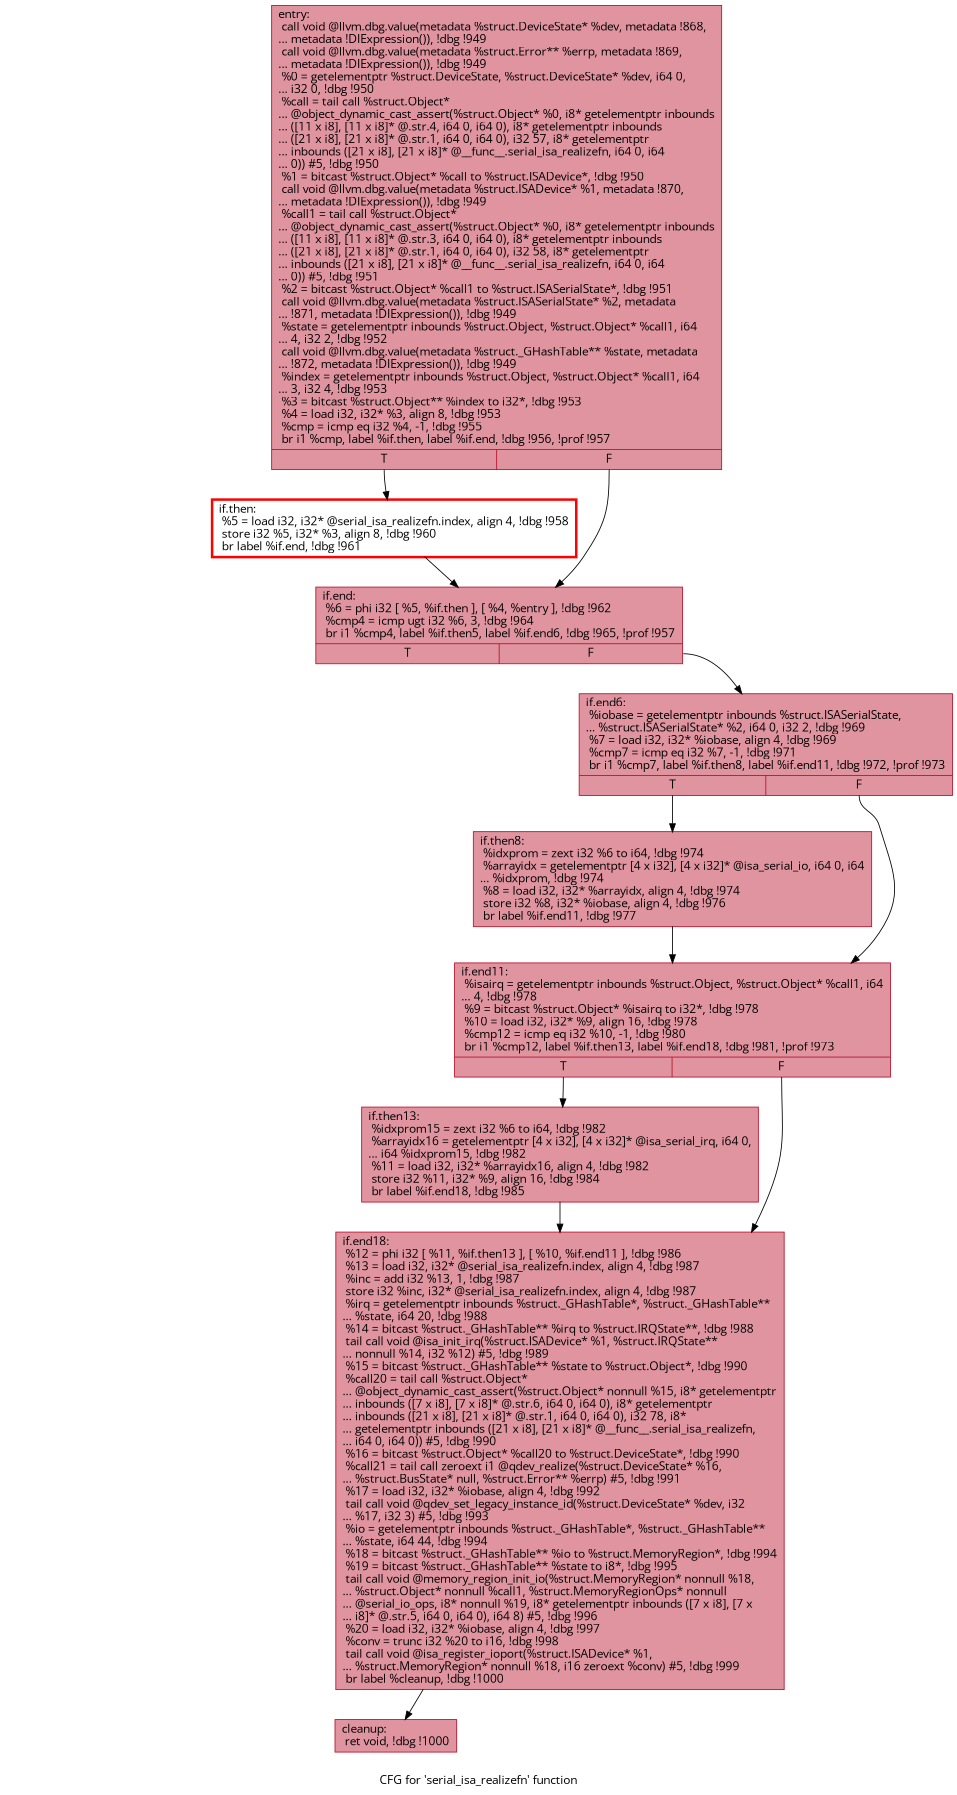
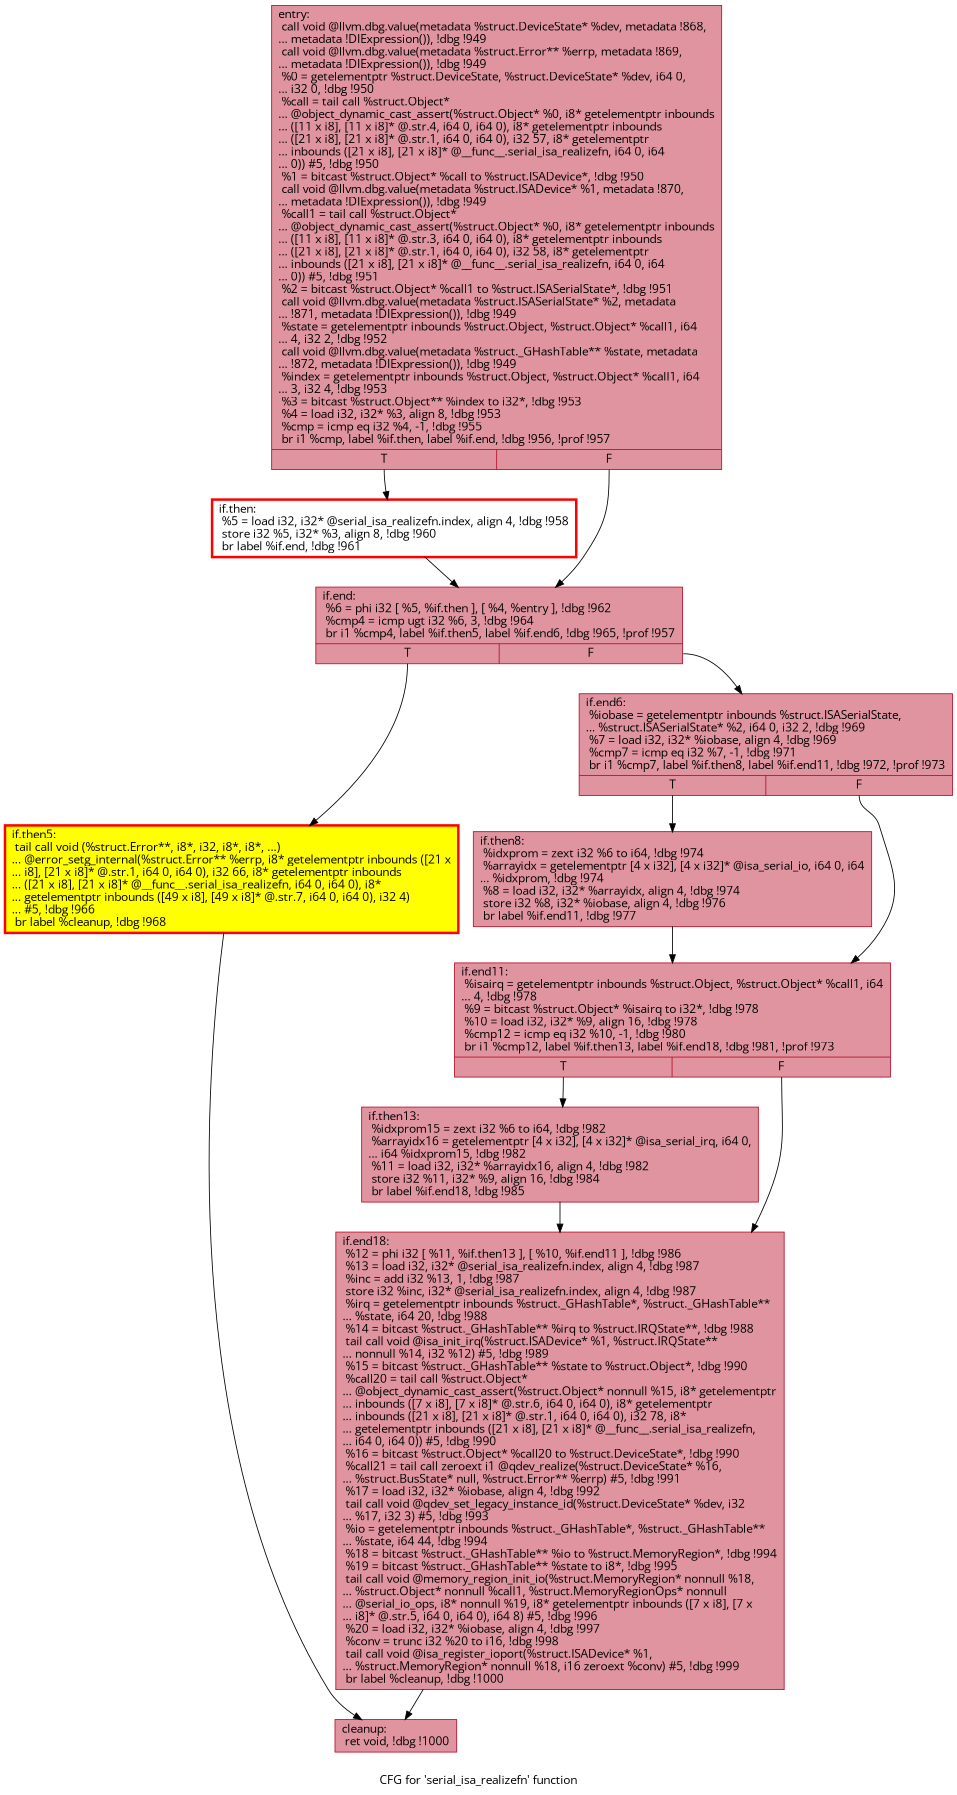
node "if.then5:": added
